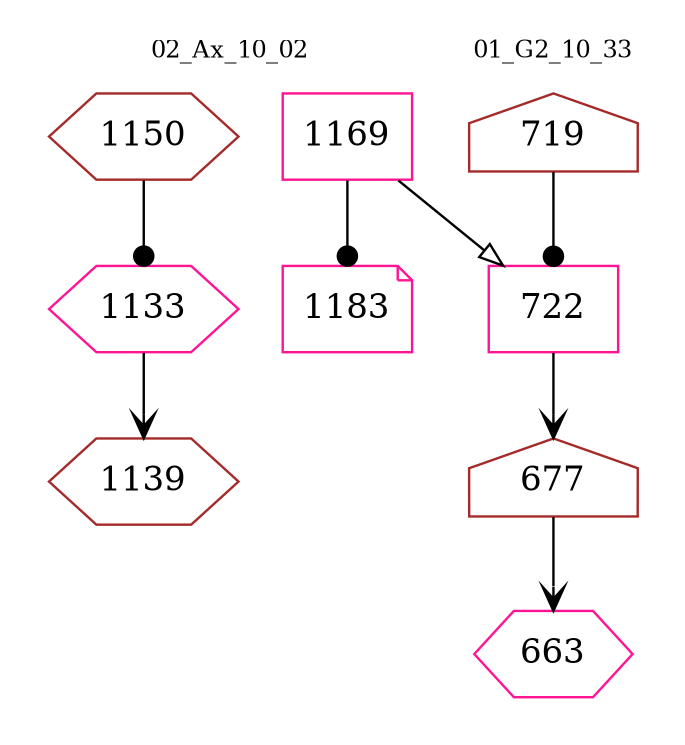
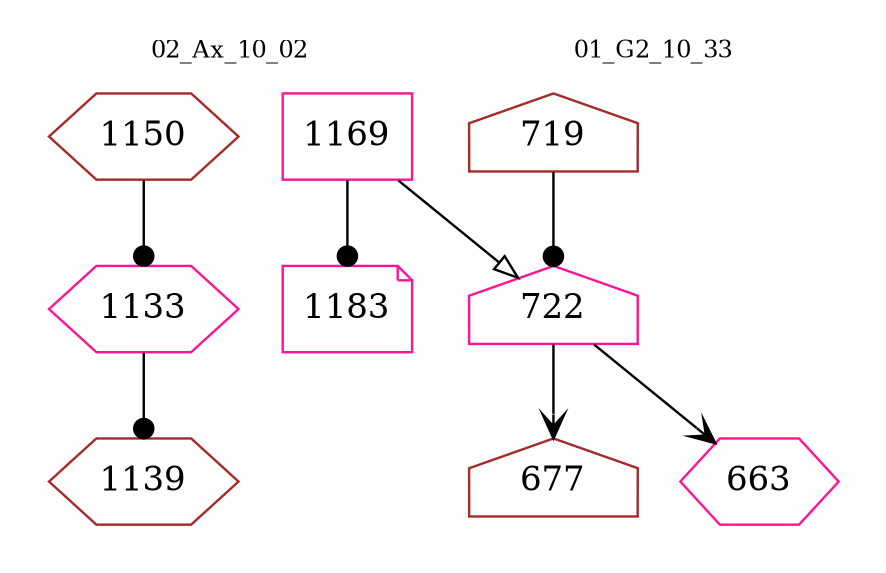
node "722": shape box -> house
edge "1133" -> "1139": arrowhead vee -> dot
edge "677" -> "663": now "722" -> "663"
